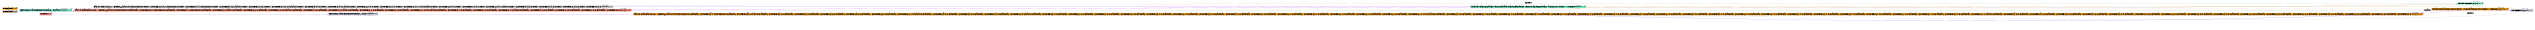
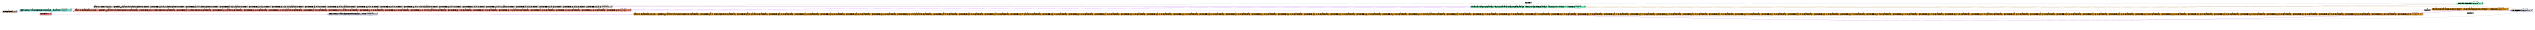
node "testLeftRepartitioned['0', '1', '0']": removed
